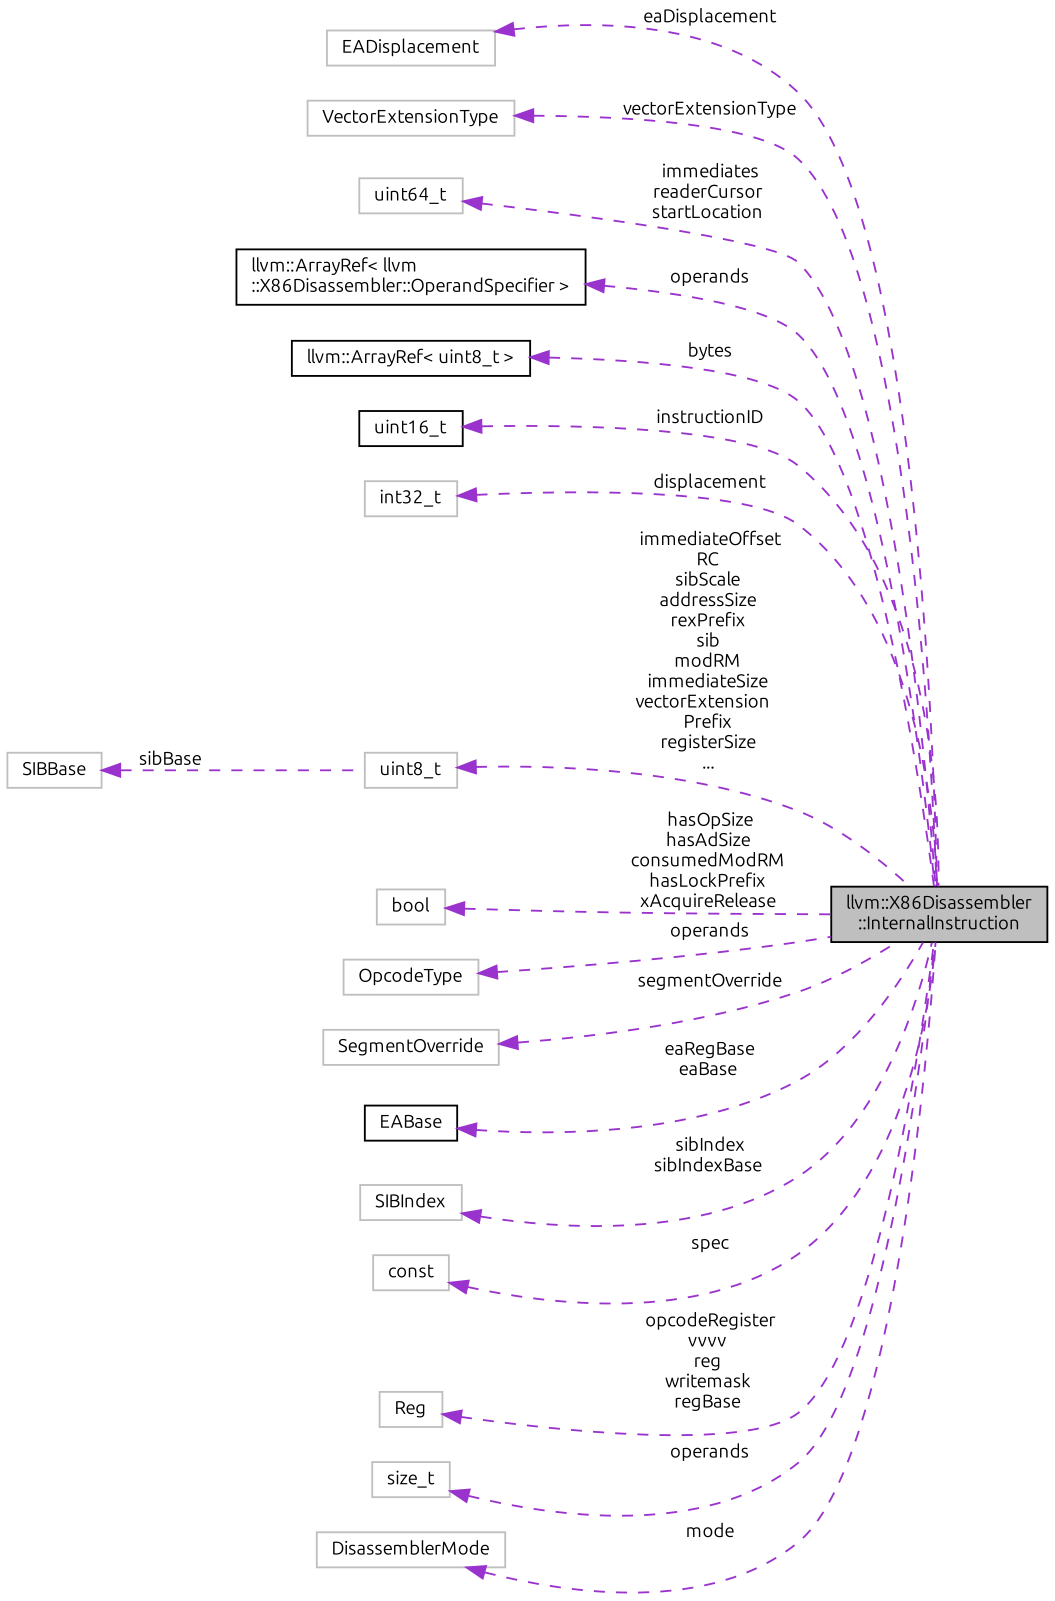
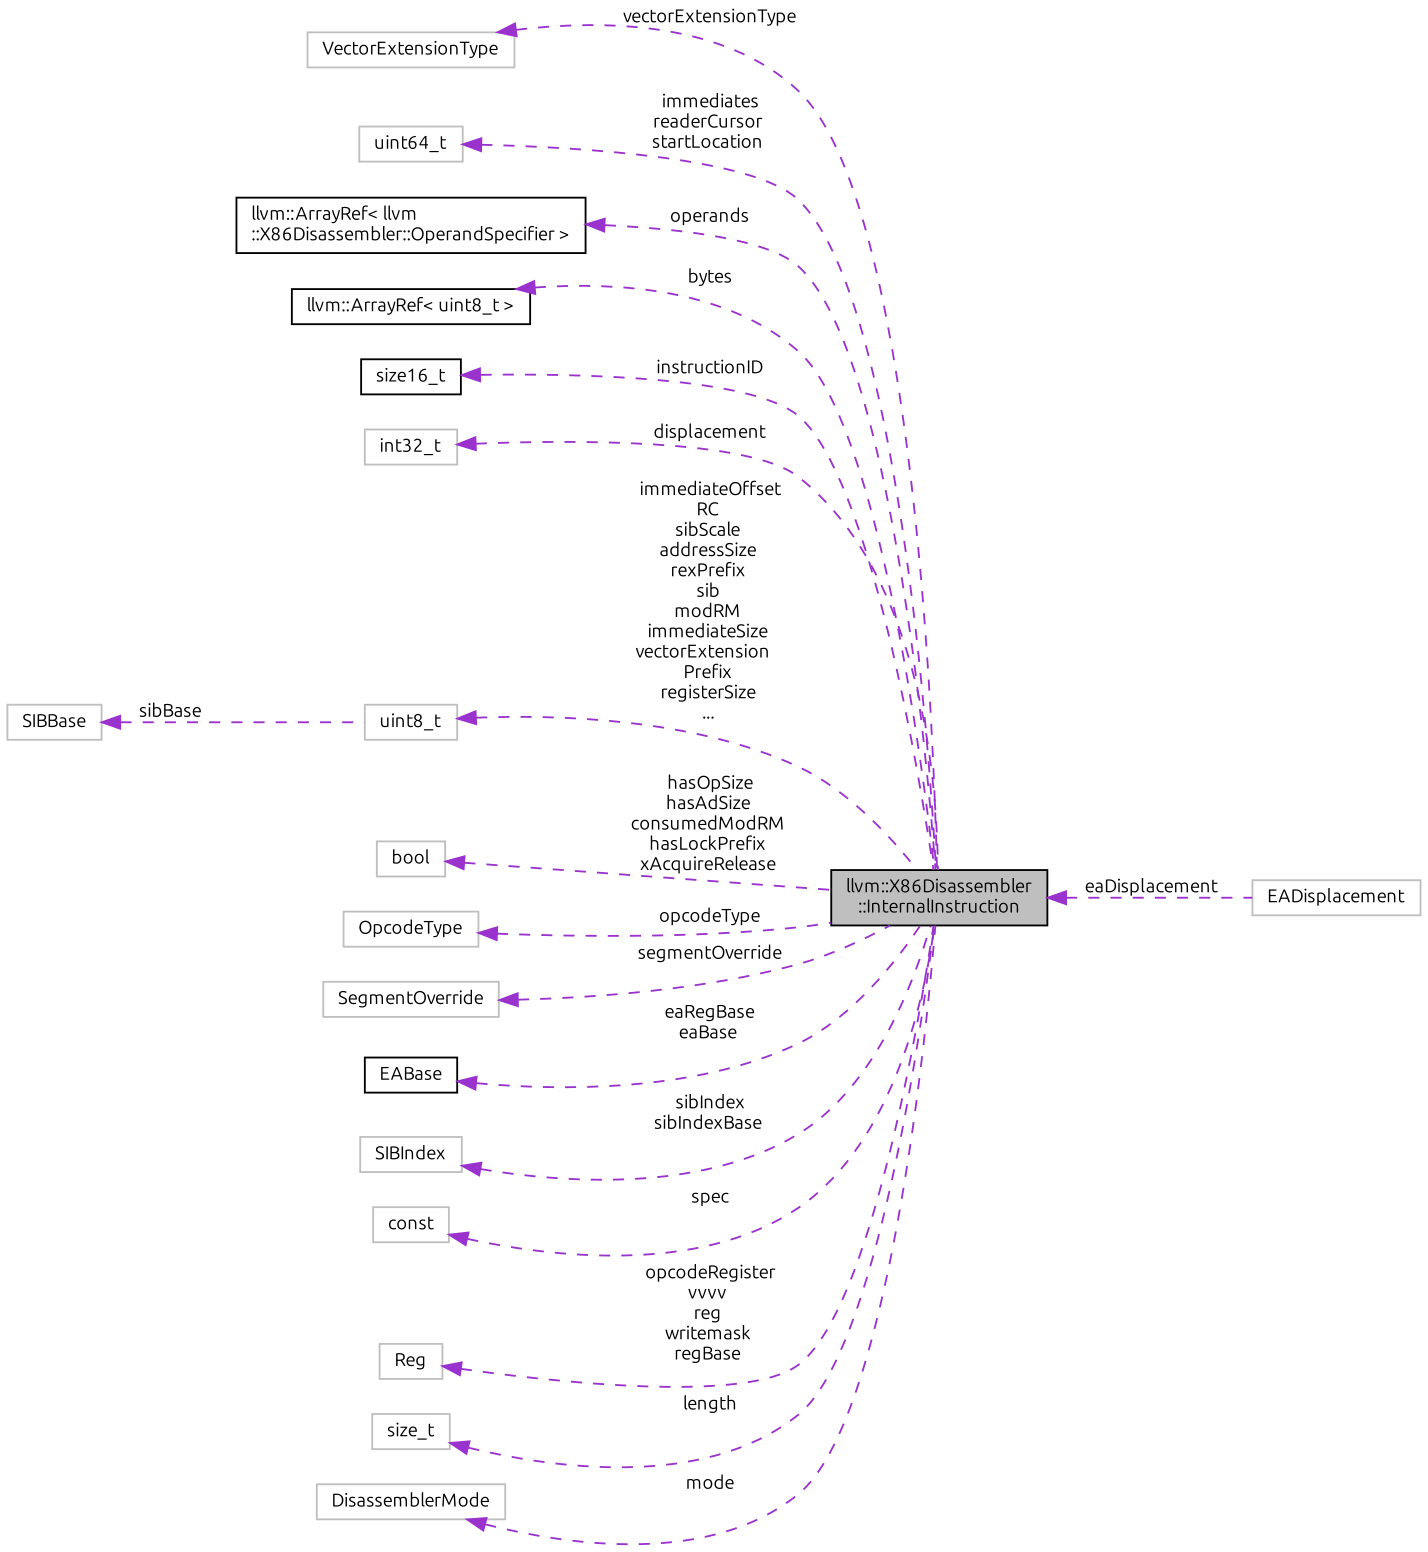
edge "llvm::X86Disassembler ::InternalInstruction" -> "EADisplacement": reversed
node "uint16_t": label "uint16_t" -> "size16_t"
edge "llvm::X86Disassembler ::InternalInstruction" -> "OpcodeType": label " operands" -> " opcodeType"
edge "llvm::X86Disassembler ::InternalInstruction" -> "size_t": label " operands" -> " length"
